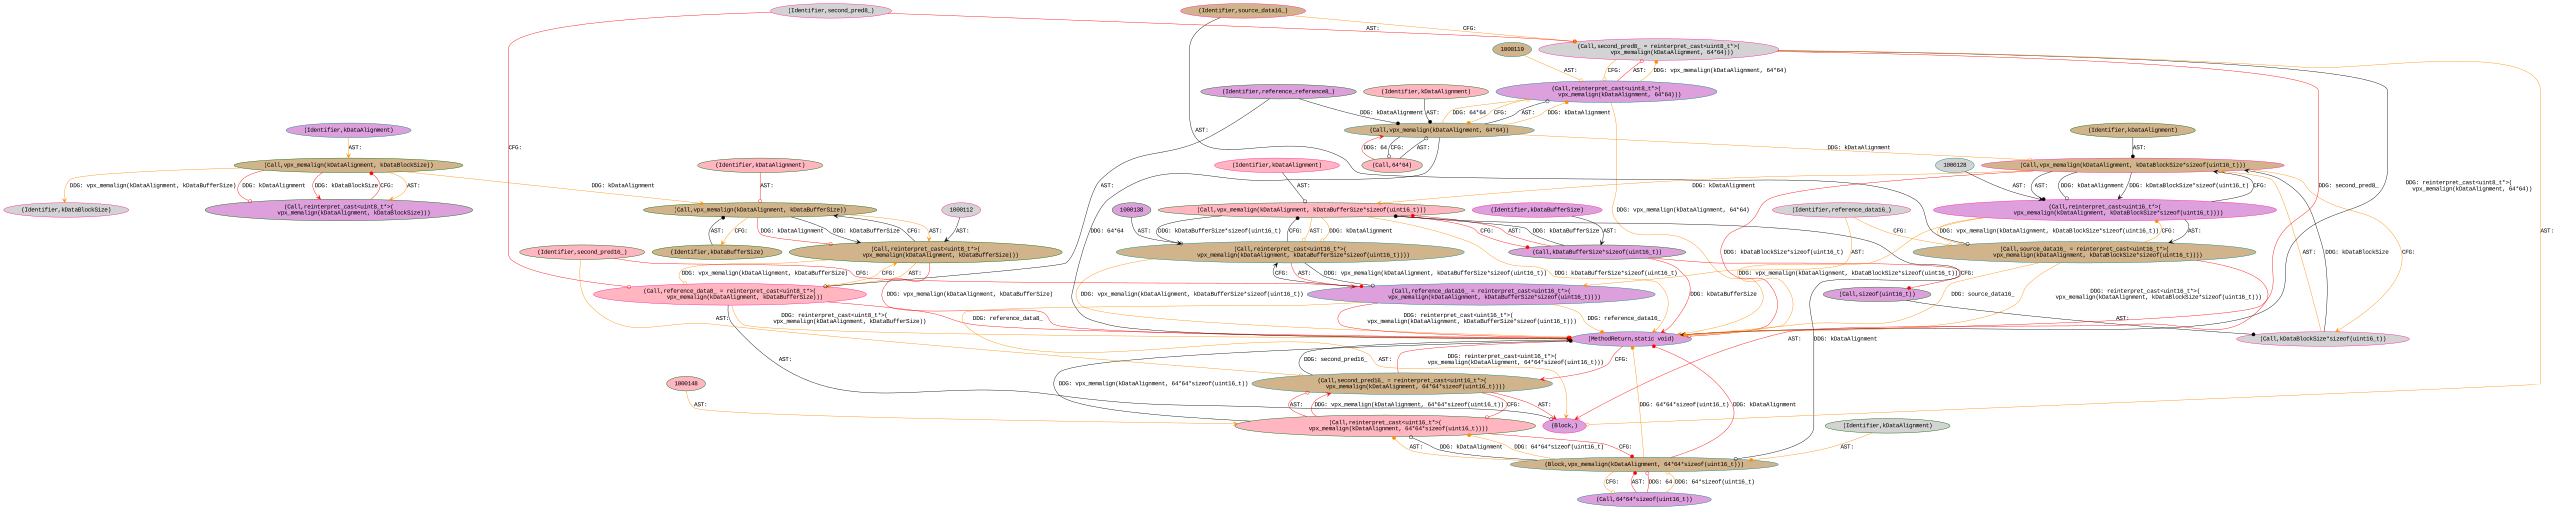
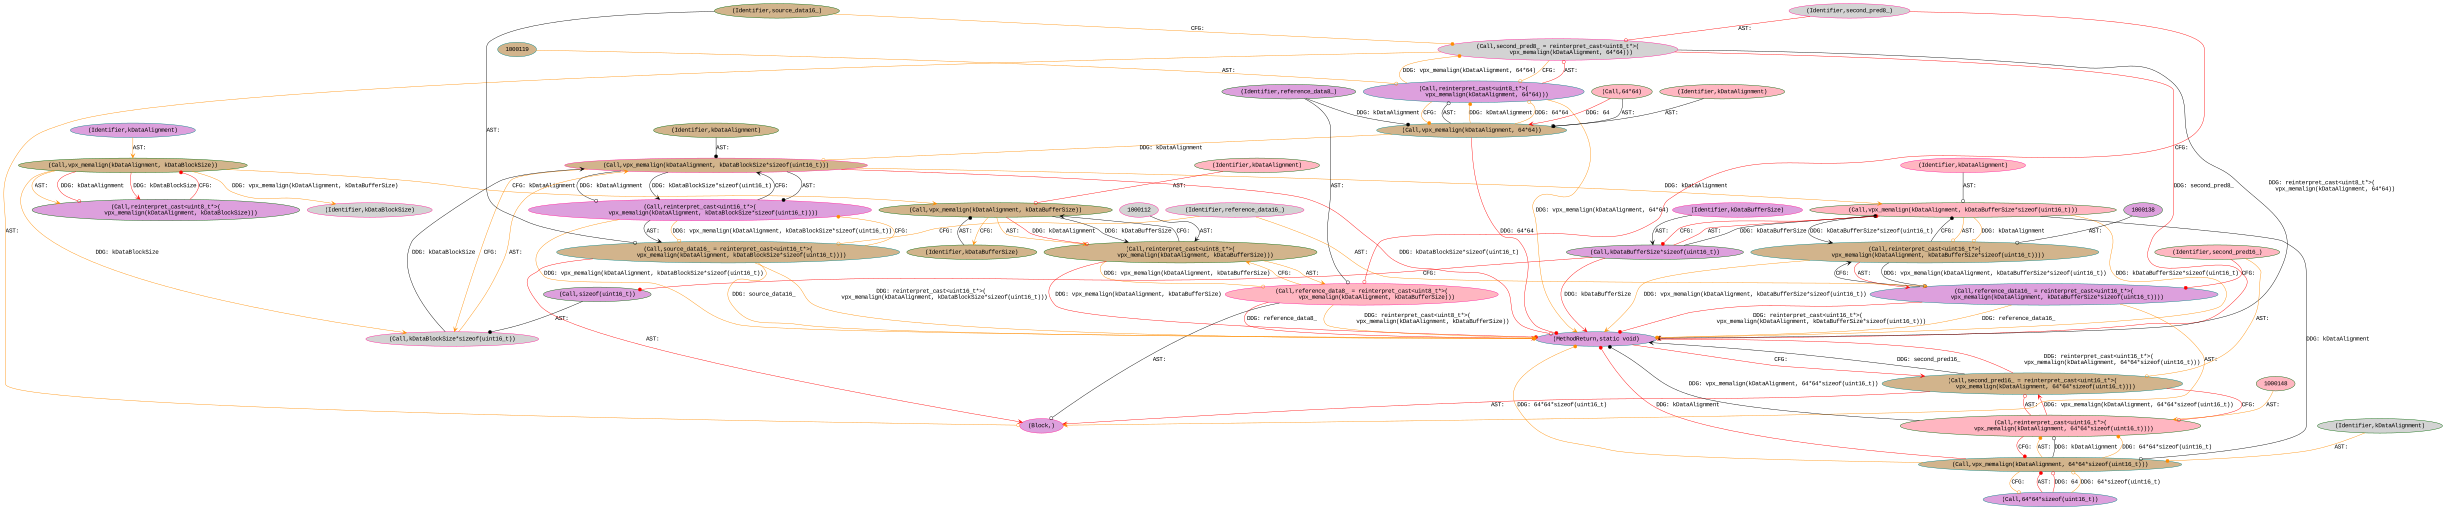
node "(Identifier,source_data16_)": color deeppink -> darkgreen
node "(Identifier,reference_reference8_)": label "(Identifier,reference_reference8_)" -> "(Identifier,reference_data8_)"
edge "(Call,vpx_memalign(kDataAlignment, 64*64))" -> "(Call,64*64)": removed, label "CFG:"
node "1000128": removed
edge "(Call,vpx_memalign(kDataAlignment, kDataBlockSize))" -> "(Call,vpx_memalign(kDataAlignment, kDataBufferSize))": label "DDG: kDataAlignment" -> "CFG: kDataAlignment"
edge "(Call,vpx_memalign(kDataAlignment, kDataBlockSize))" -> "(Call,kDataBlockSize*sizeof(uint16_t))": added, label "DDG: kDataBlockSize"
edge "(Call,vpx_memalign(kDataAlignment, 64*64))" -> "(MethodReturn,static void)": color black -> red
node "(Block,vpx_memalign(kDataAlignment, 64*64*sizeof(uint16_t)))": label "(Block,vpx_memalign(kDataAlignment, 64*64*sizeof(uint16_t)))" -> "(Call,vpx_memalign(kDataAlignment, 64*64*sizeof(uint16_t)))"
